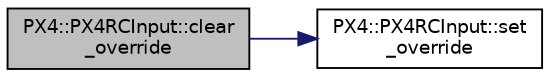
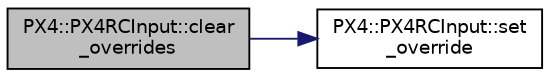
node "PX4::PX4RCInput::clear _override": label "PX4::PX4RCInput::clear _override" -> "PX4::PX4RCInput::clear _overrides"
